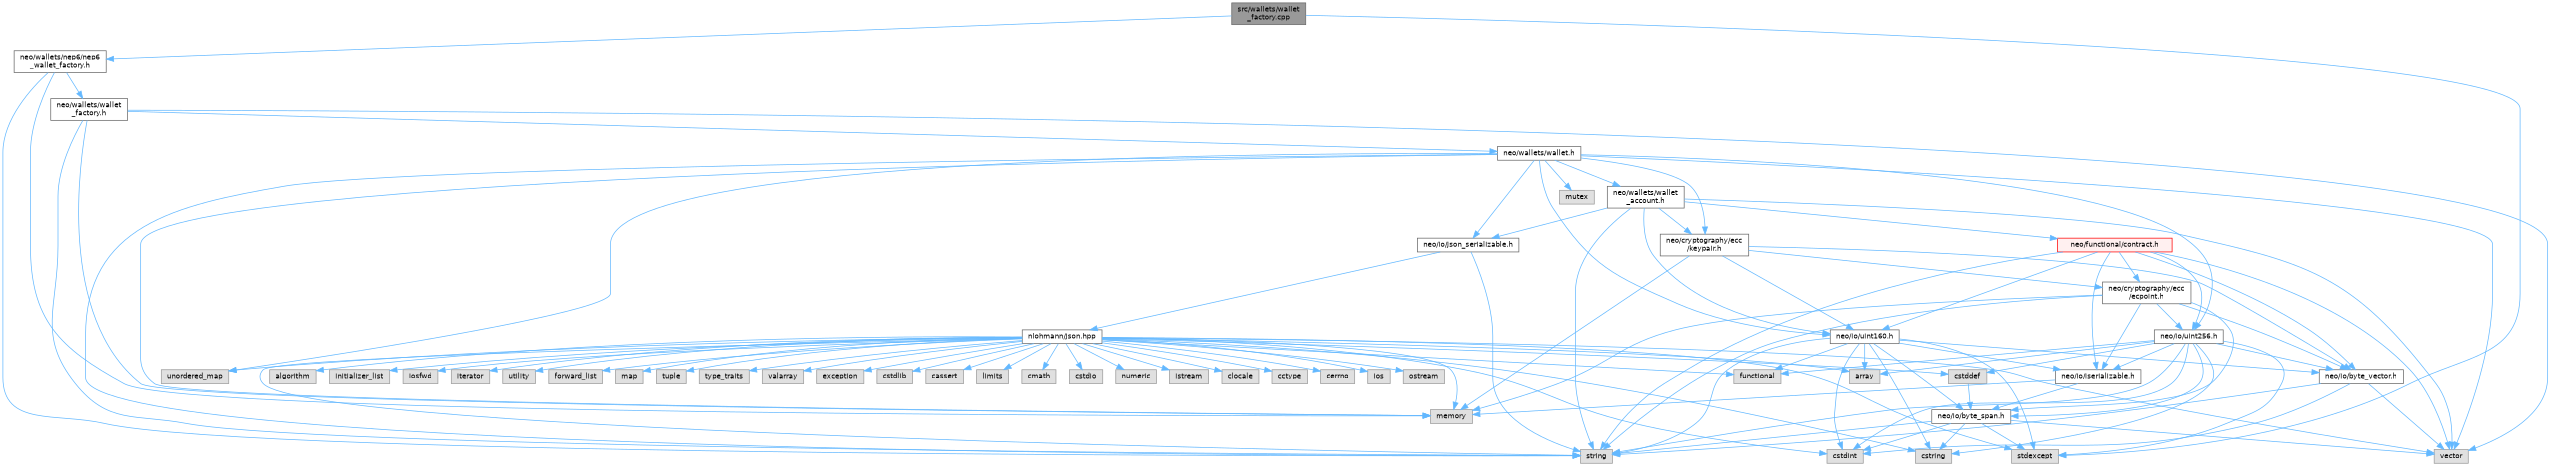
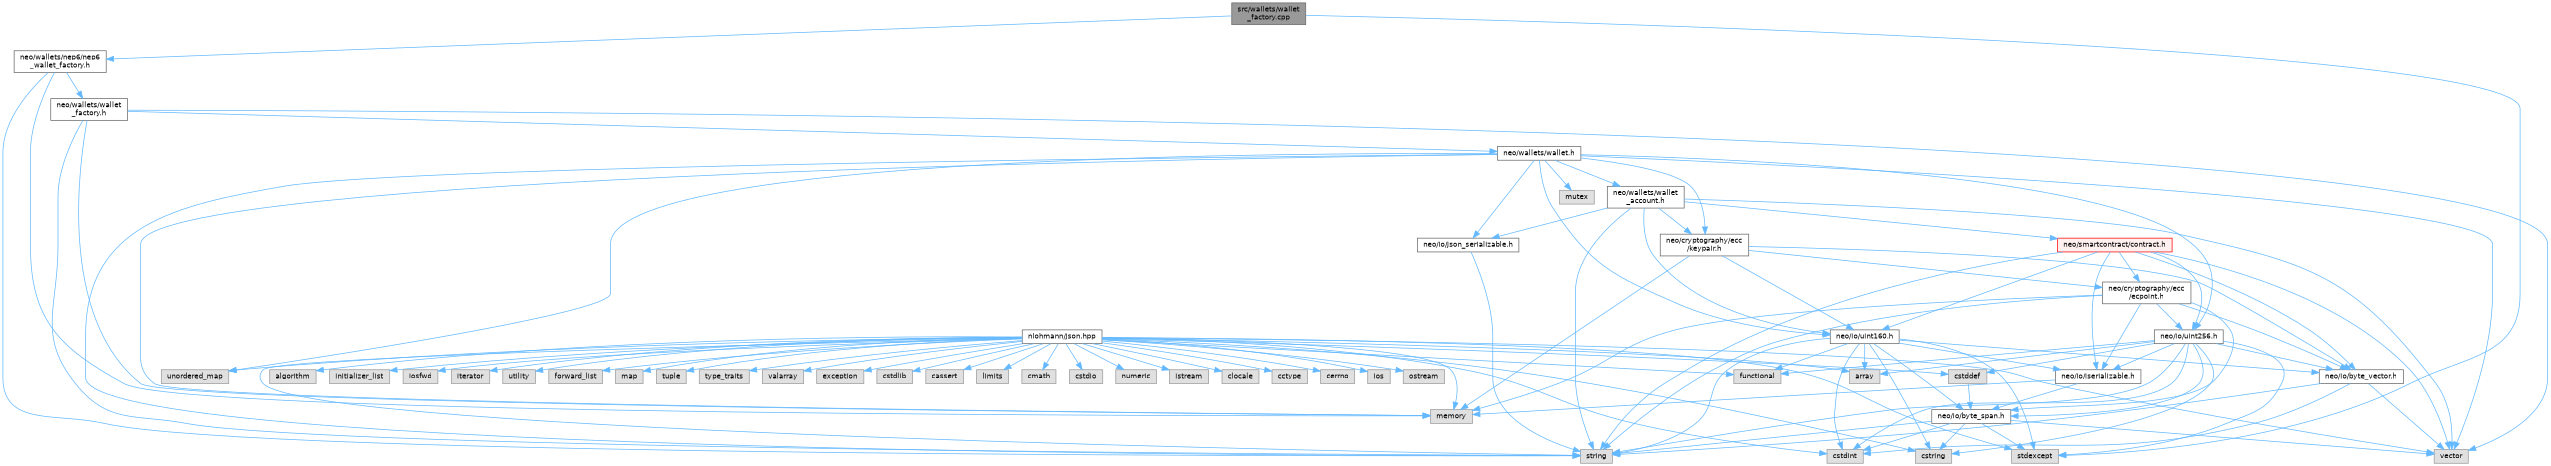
node "neo/functional/contract.h": label "neo/functional/contract.h" -> "neo/smartcontract/contract.h"
edge "neo/io/json_serializable.h" -> "nlohmann/json.hpp": removed
